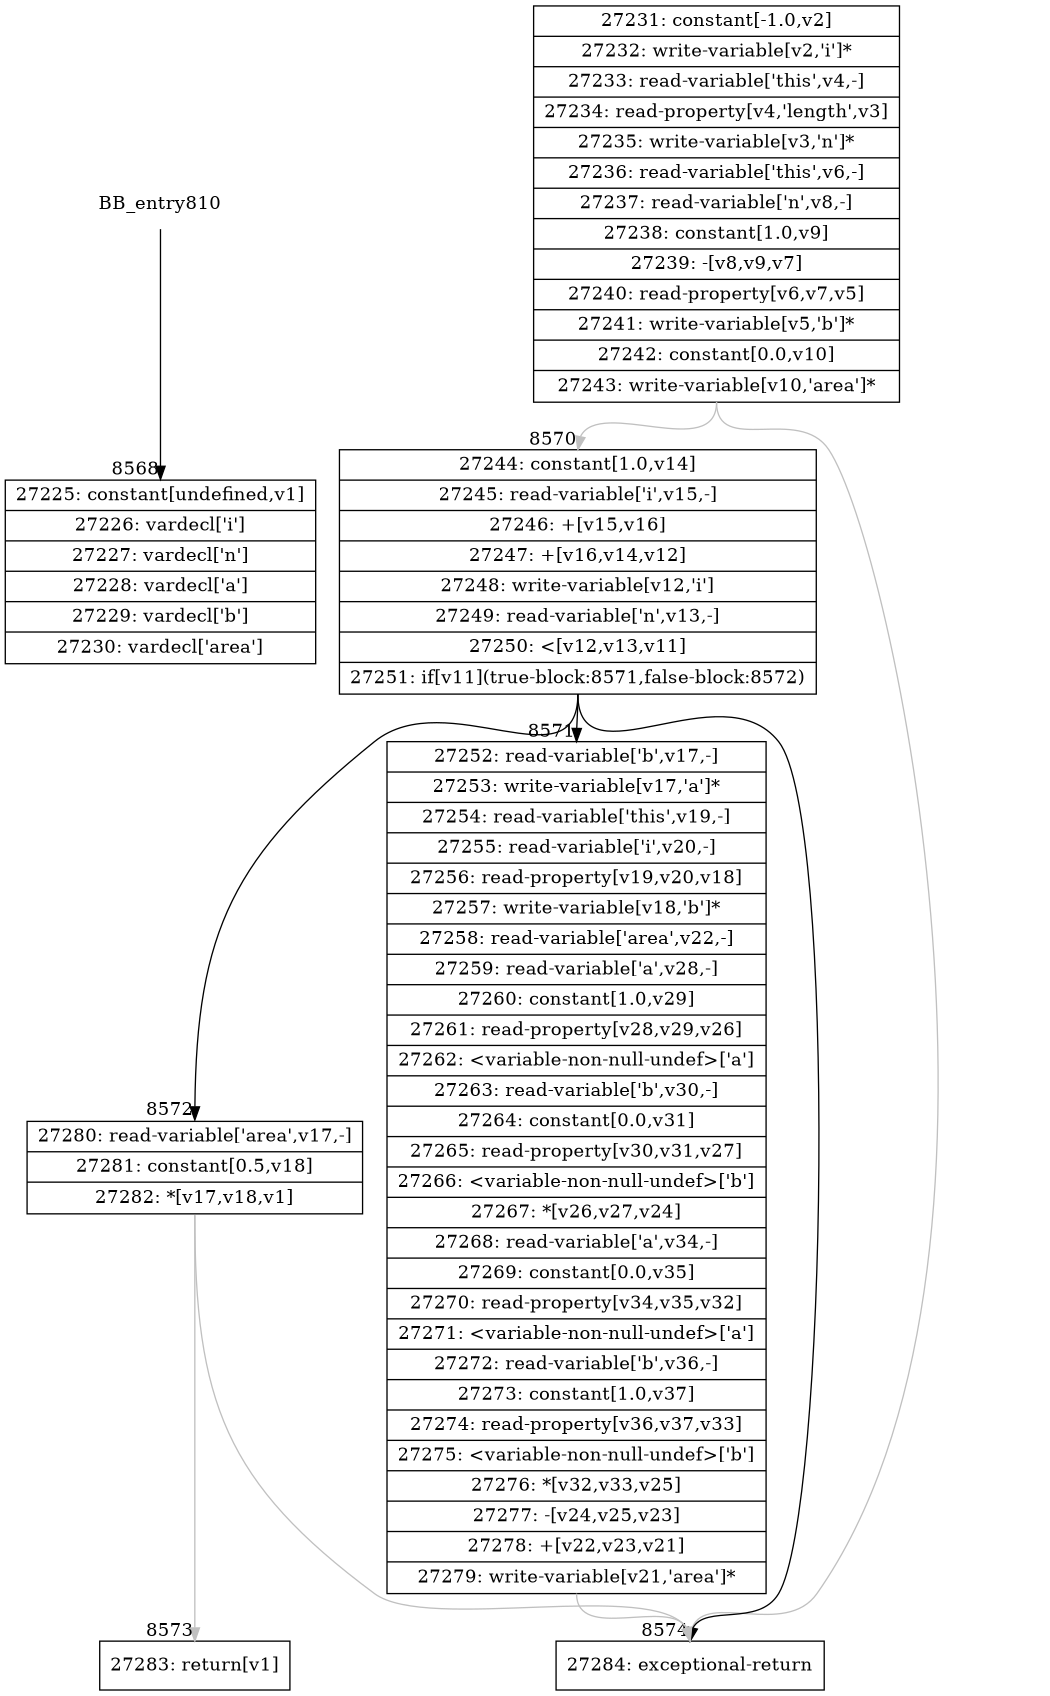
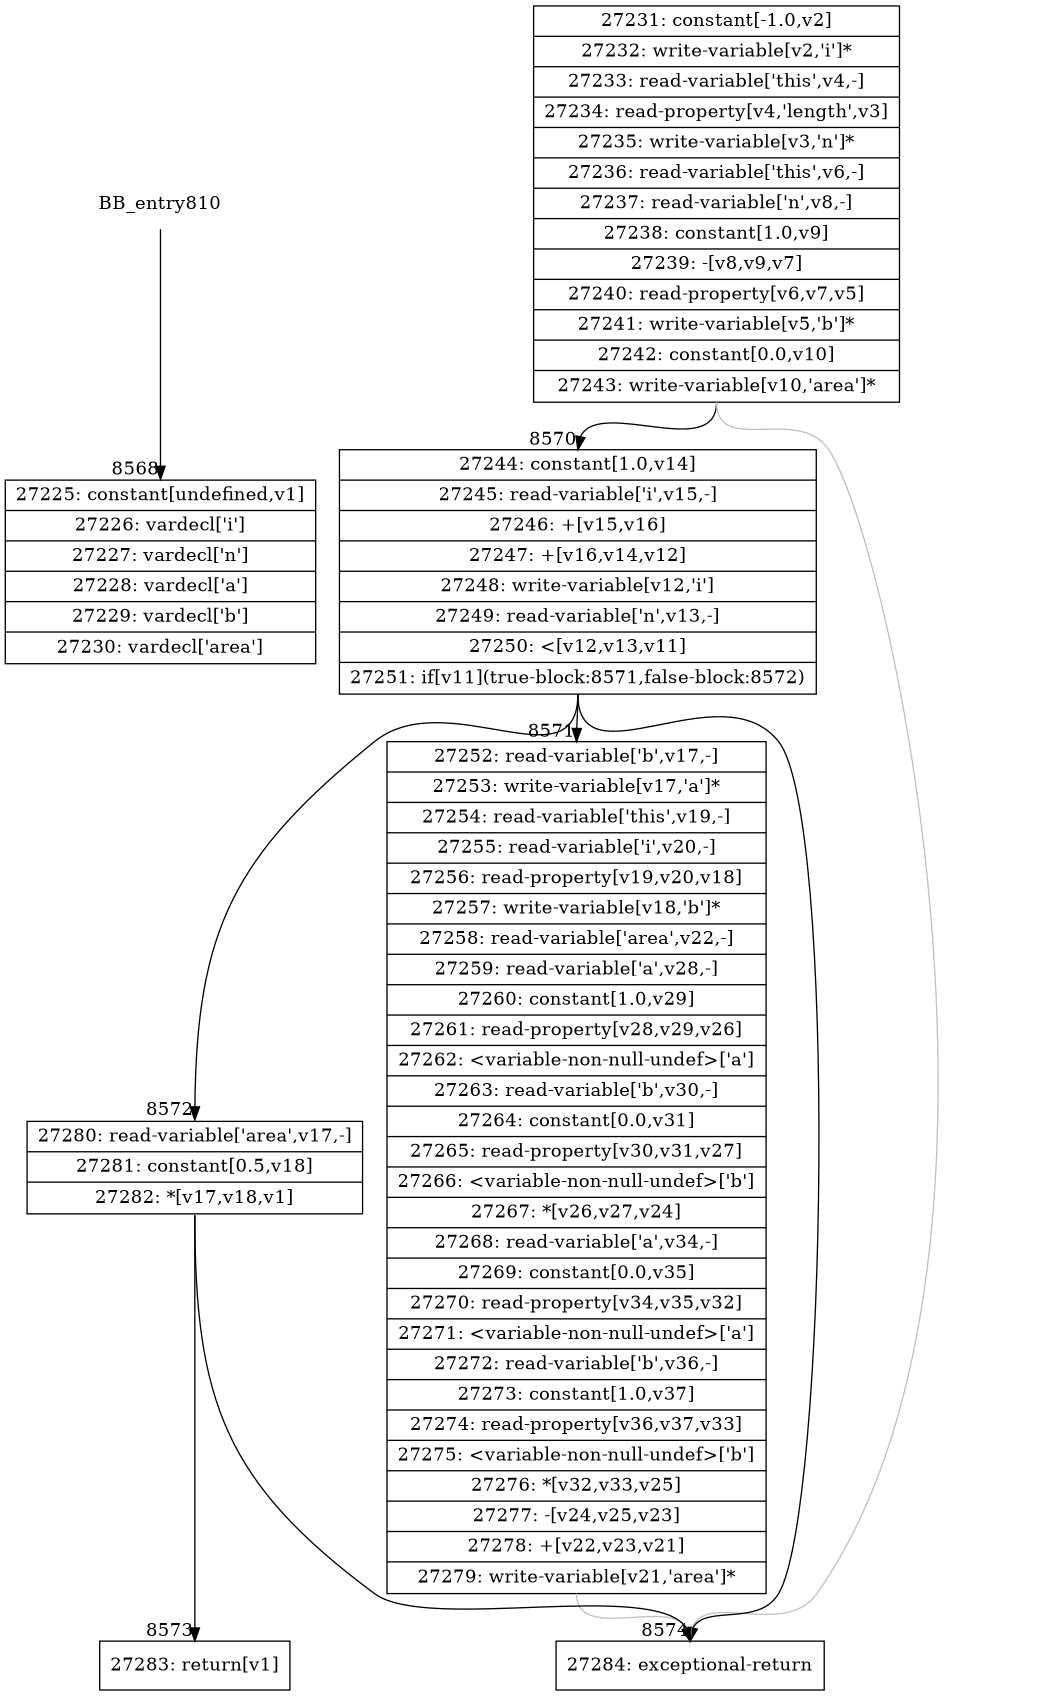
edge "27231: constant[-1.0,v2]" -> "27244: constant[1.0,v14]": color gray -> black
edge "27280: read-variable['area',v17,-]" -> "27283: return[v1]": color gray -> black
edge "27280: read-variable['area',v17,-]" -> "27284: exceptional-return": color gray -> black
